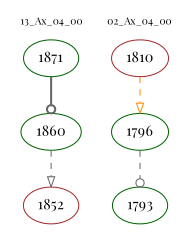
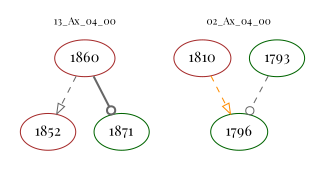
edge "1871" -> "1860": reversed
node "1860": color darkgreen -> brown
edge "1796" -> "1793": reversed
